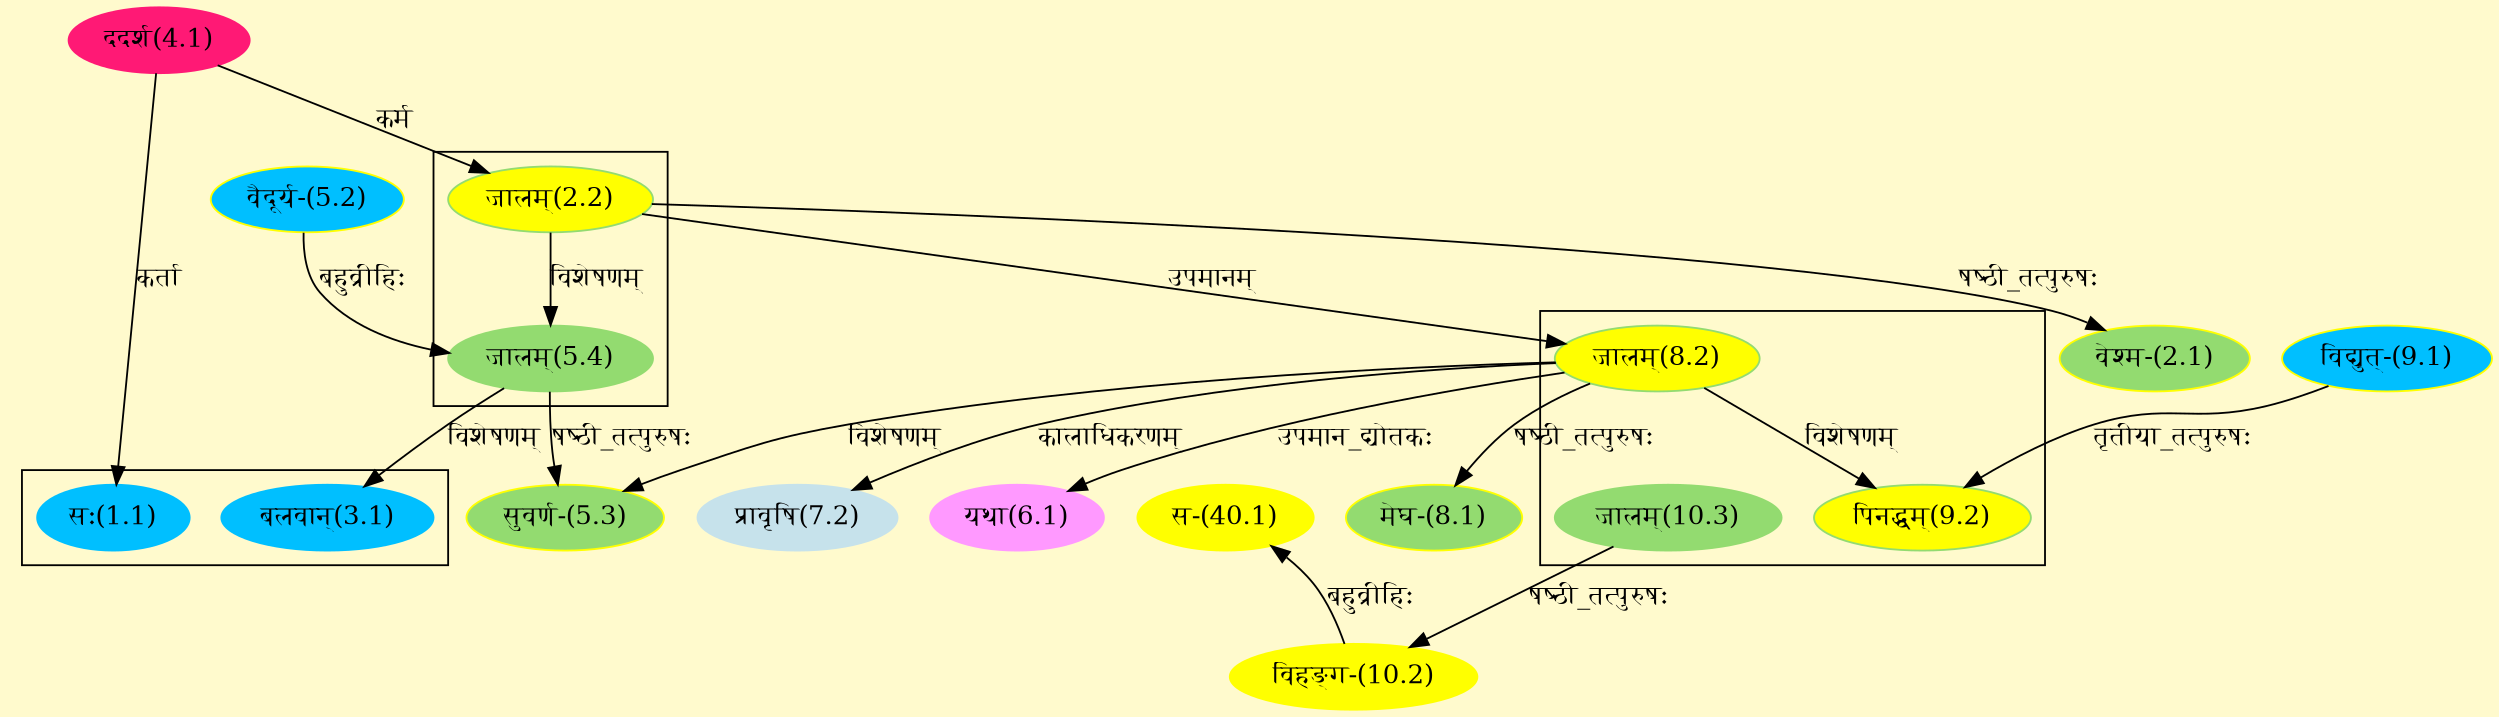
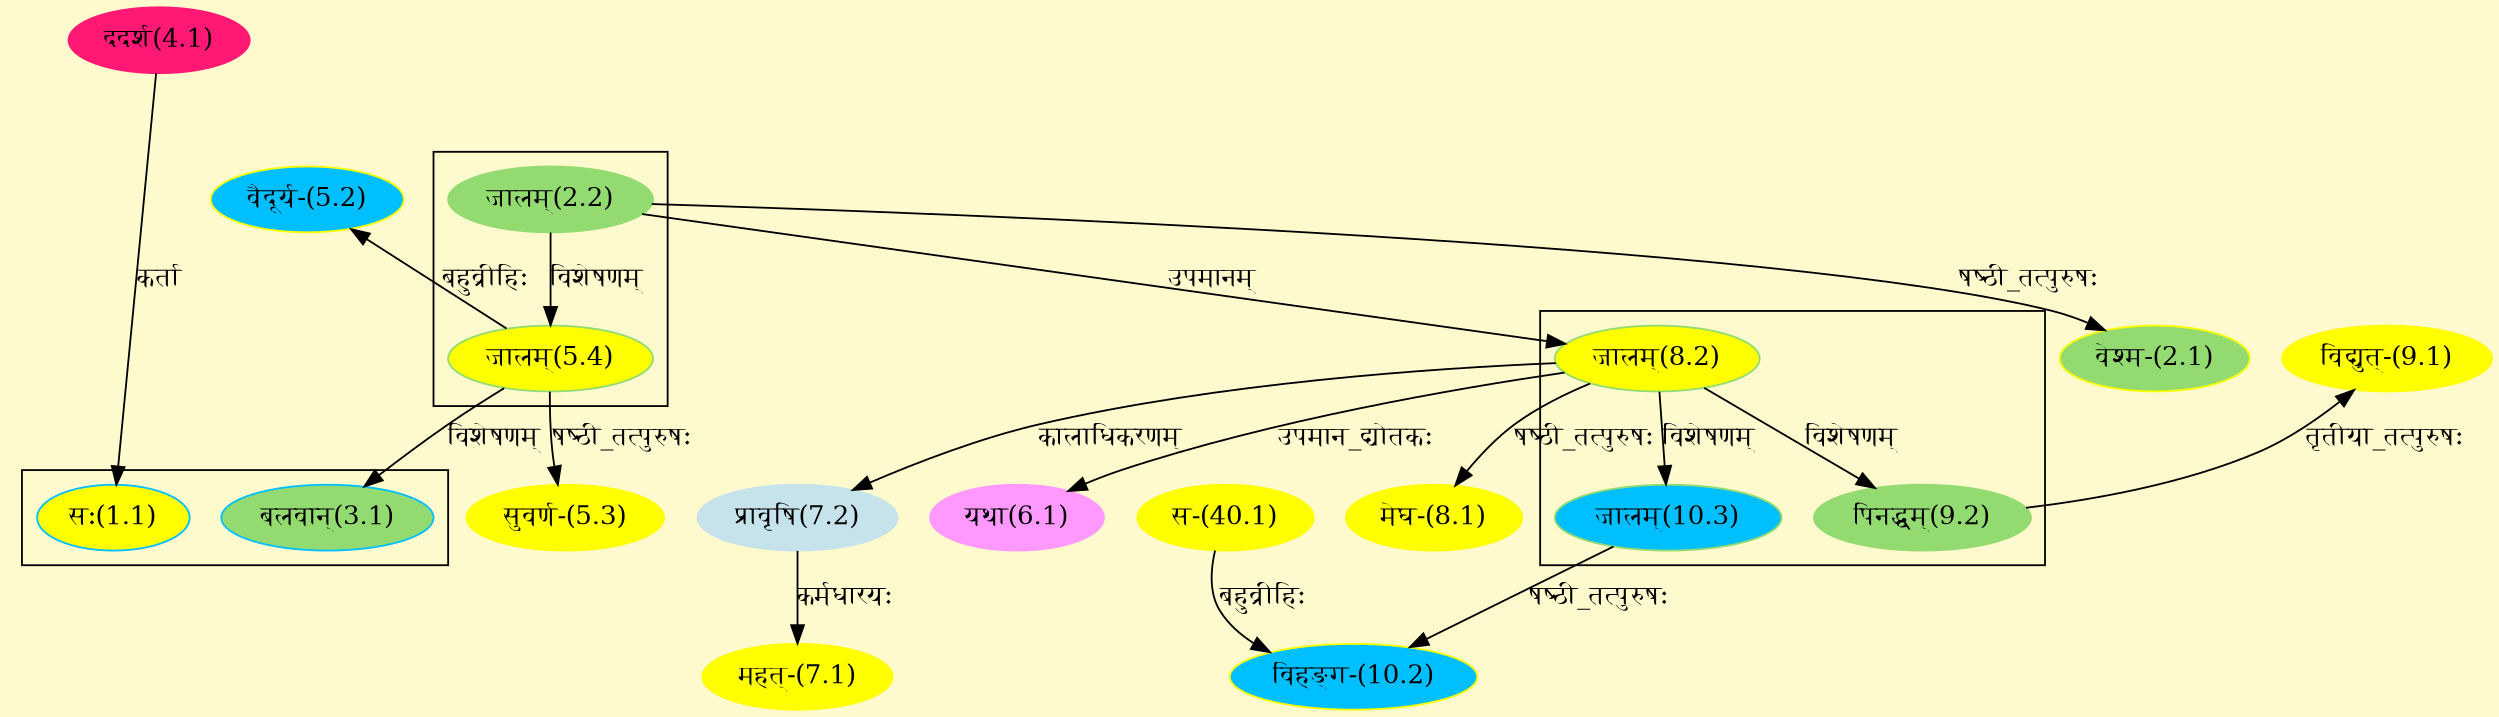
edge "ददर्श(4.1)" -> "जालम्(2.2)": removed, label "कर्म"
node "जालम्(2.2)": fillcolor #ffff00 -> #93db70
edge "वैदूर्य-(5.2)" -> "जालम्(5.4)": reversed
node "जालम्(5.4)": fillcolor #93db70 -> #ffff00
node "विद्युत्-(9.1)": fillcolor #00bfff -> #ffff00
edge "जालम्(8.2)" -> "सुवर्ण-(5.3)": now "जालम्(8.2)" -> "जालम्(10.3)"
edge "विद्युत्-(9.1)" -> "पिनद्धम्(9.2)": reversed
node "सः(1.1)": fillcolor #00bfff -> #ffff00
node "बलवान्(3.1)": fillcolor #00bfff -> #93db70
node "सुवर्ण-(5.3)": fillcolor #93db70 -> #ffff00
node "मेघ-(8.1)": fillcolor #93db70 -> #ffff00
node "जालम्(10.3)": fillcolor #93db70 -> #00bfff
node "पिनद्धम्(9.2)": fillcolor #ffff00 -> #93db70
edge "विहङ्ग-(10.2)" -> "स-(40.1)": reversed
node "महत्-(7.1)": added
node "विहङ्ग-(10.2)": fillcolor #ffff00 -> #00bfff
